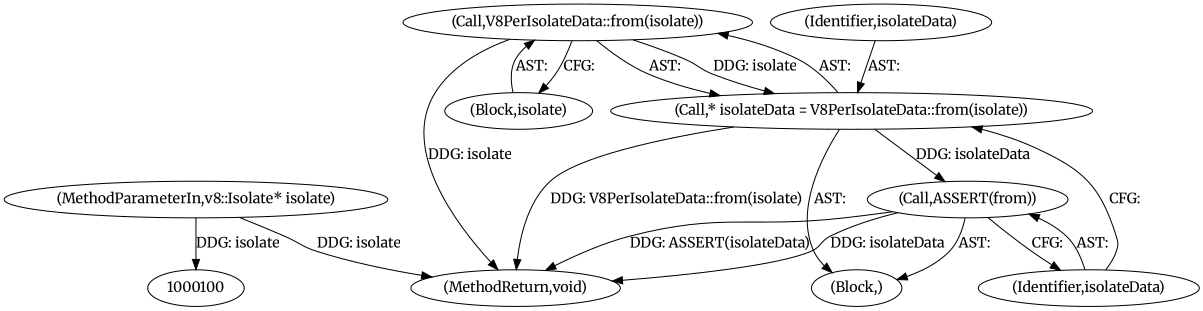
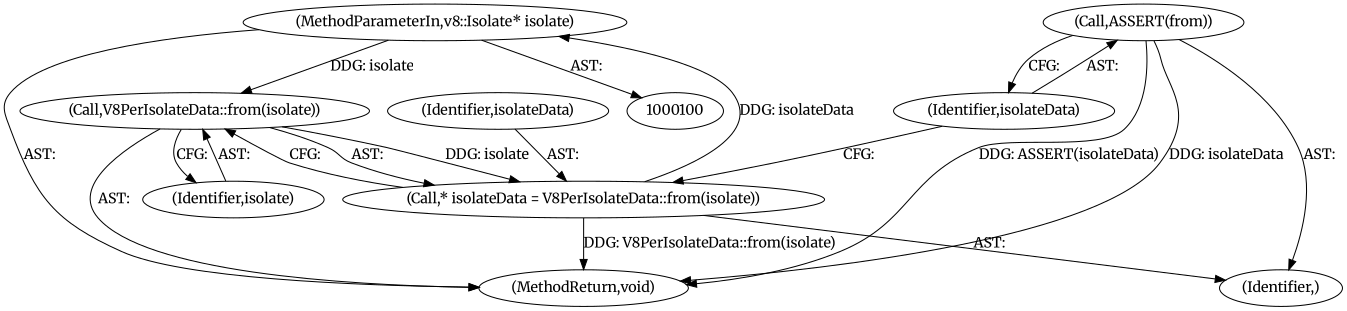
edge "(MethodParameterIn,v8::Isolate* isolate)" -> "(Call,V8PerIsolateData::from(isolate))": added, label "DDG: isolate"
edge "(Call,* isolateData = V8PerIsolateData::from(isolate))" -> "(Call,V8PerIsolateData::from(isolate))": label "AST: " -> "CFG: "
node "(Block,isolate)": label "(Block,isolate)" -> "(Identifier,isolate)"
edge "(Call,* isolateData = V8PerIsolateData::from(isolate))" -> "(Call,ASSERT(from))": now "(Call,* isolateData = V8PerIsolateData::from(isolate))" -> "(MethodParameterIn,v8::Isolate* isolate)"
edge "(Call,V8PerIsolateData::from(isolate))" -> "(MethodReturn,void)": label "DDG: isolate" -> "AST: "
edge "(MethodParameterIn,v8::Isolate* isolate)" -> "1000100": label "DDG: isolate" -> "AST: "
edge "(MethodParameterIn,v8::Isolate* isolate)" -> "(MethodReturn,void)": label "DDG: isolate" -> "AST: "
node "(Block,)": label "(Block,)" -> "(Identifier,)"
